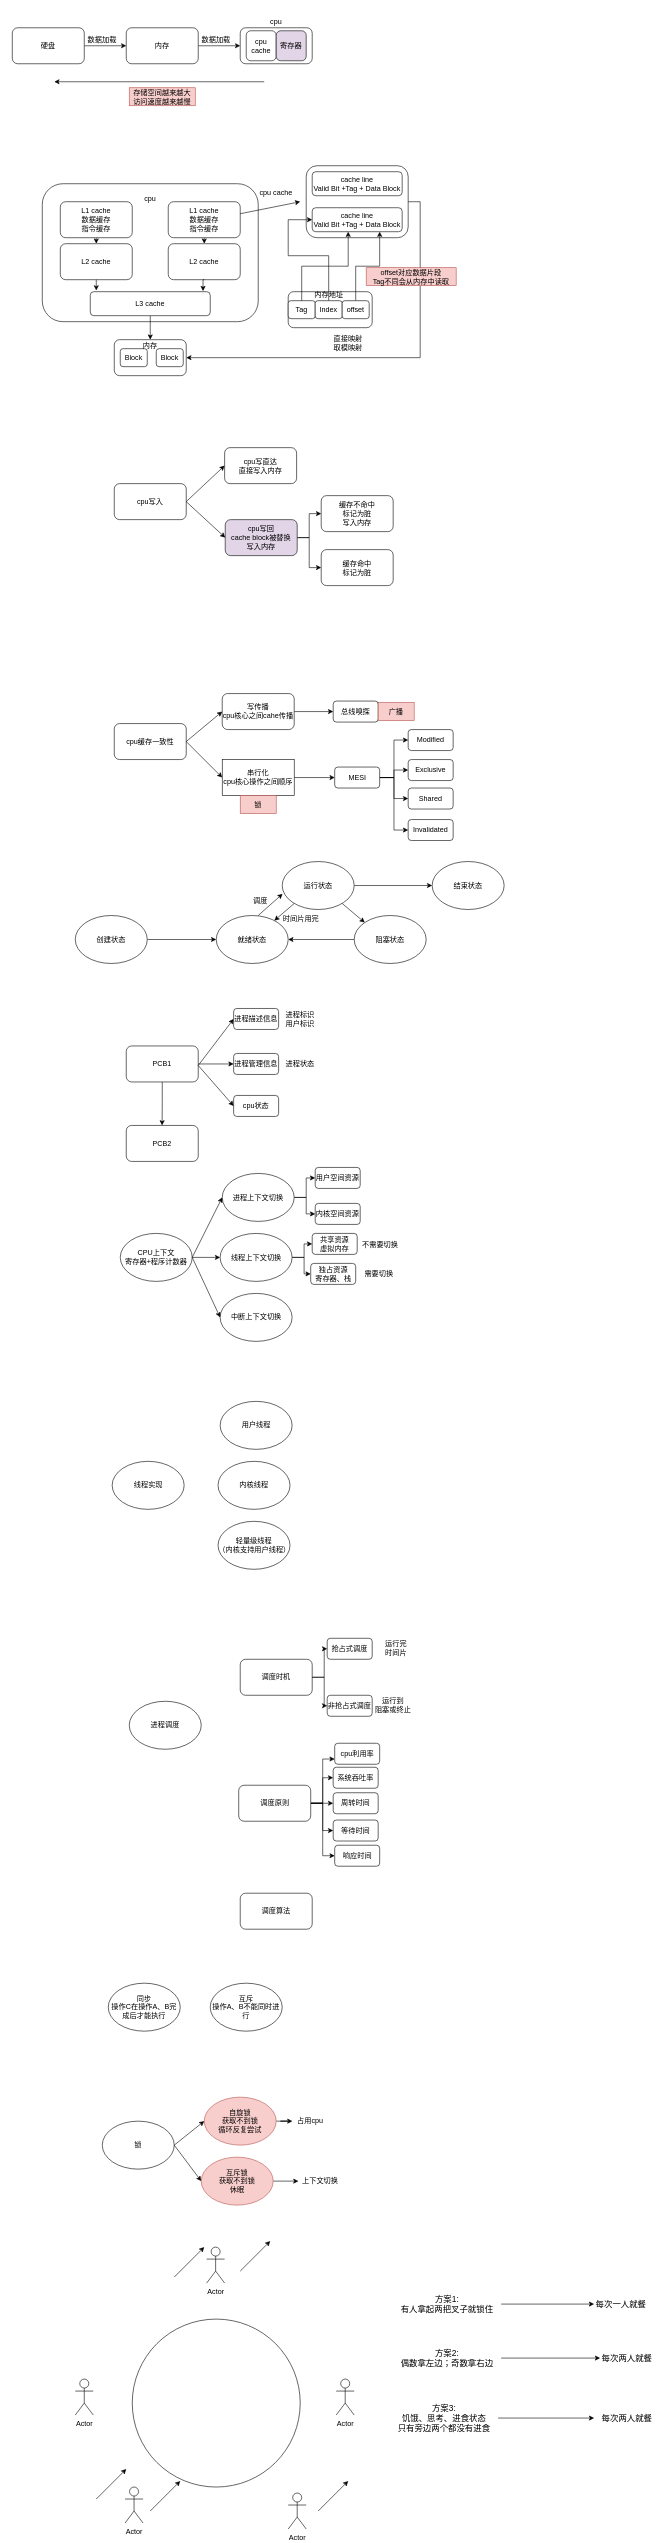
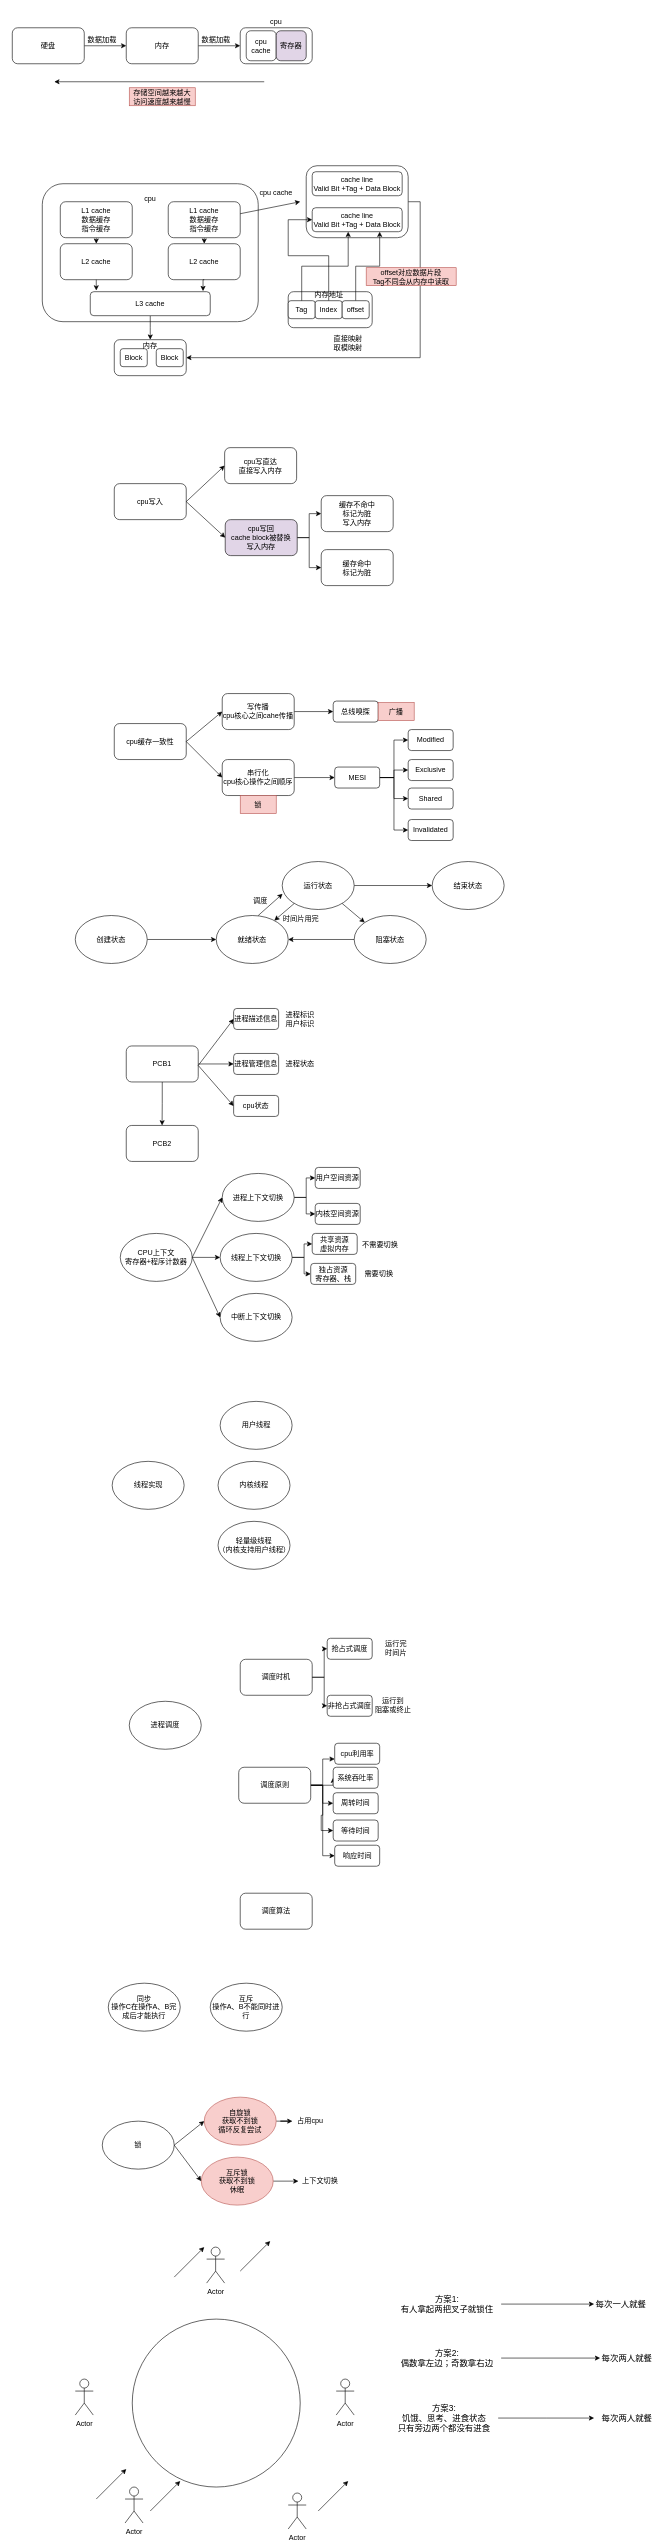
node "串行化 cpu核心操作之间顺序": shape rectangle -> rounded rectangle
node "调度原则": moved (275, 1803) -> (275, 1785)
